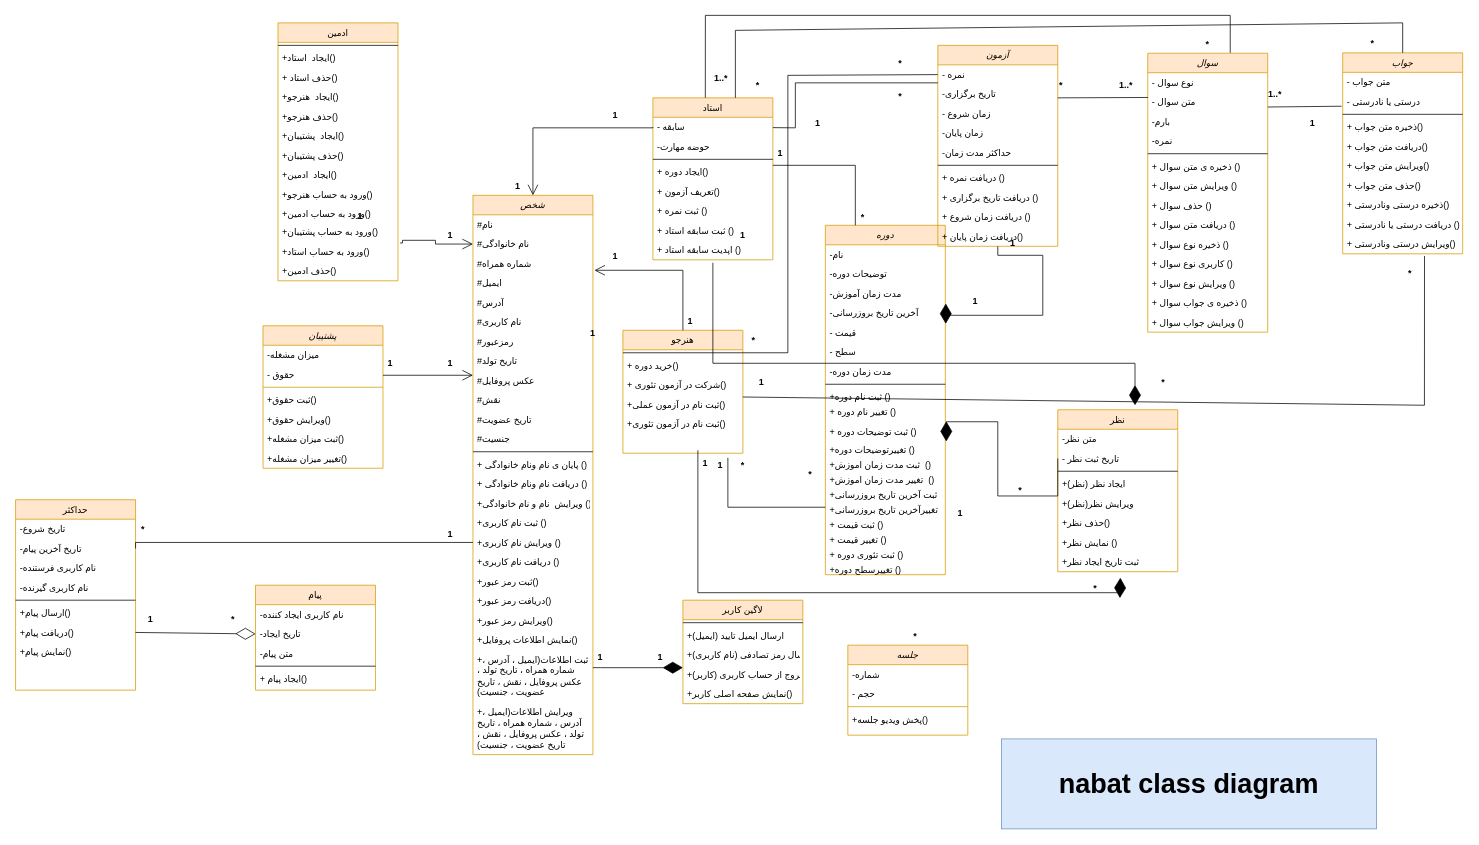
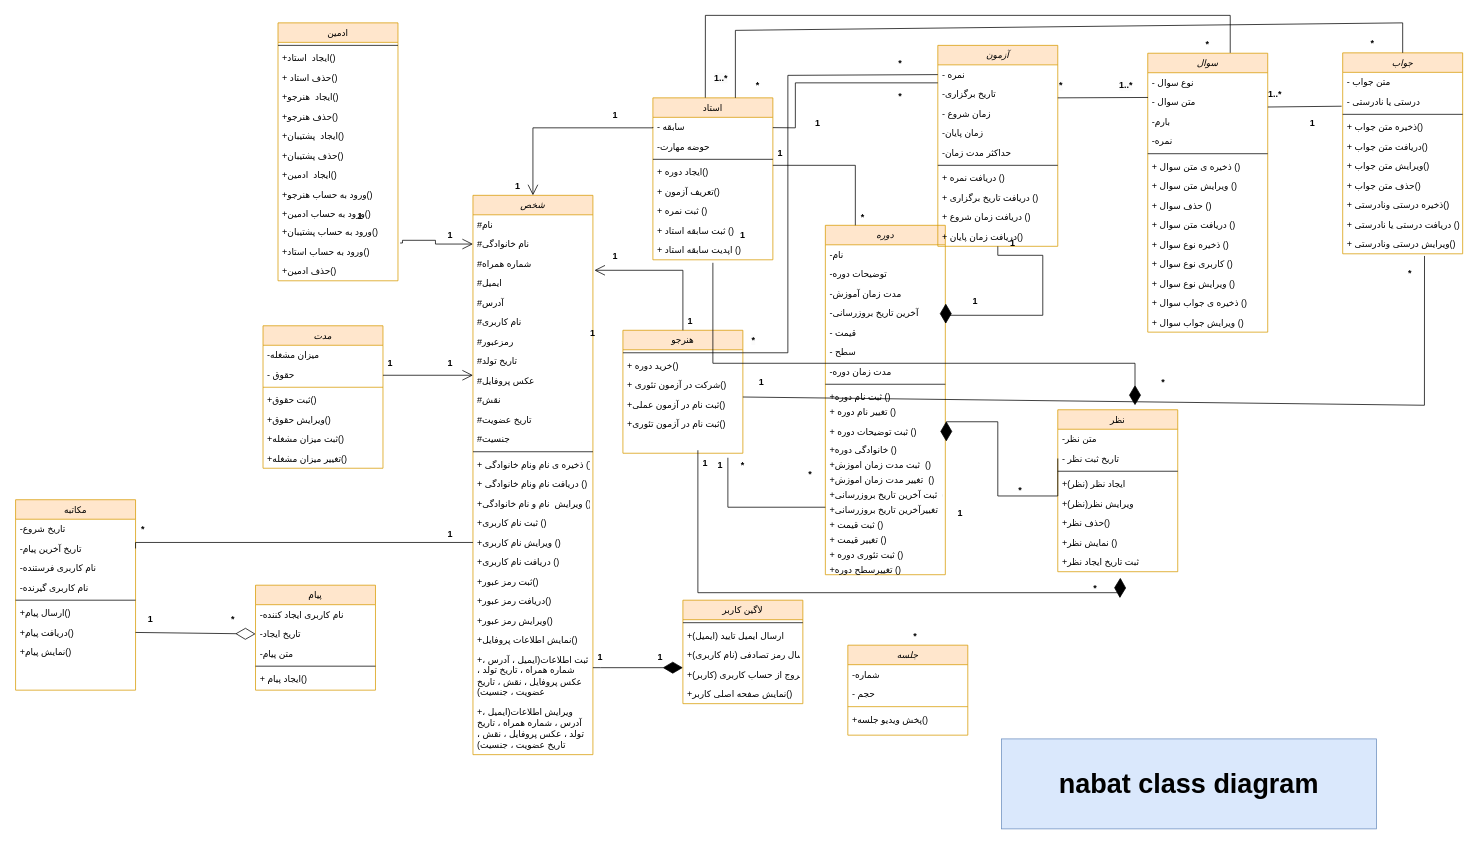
node "پشتیبان": label "پشتیبان" -> "مدت"
node "+تغییرتوضیحات دوره ()": label "+تغییرتوضیحات دوره ()" -> "+خانوادگی دوره ()"
node "+ پایان ی نام ونام خانوادگی ()": label "+ پایان ی نام ونام خانوادگی ()" -> "+ ذخیره ی نام ونام خانوادگی ()"
node "حداکثر": label "حداکثر" -> "مکاتبه"
